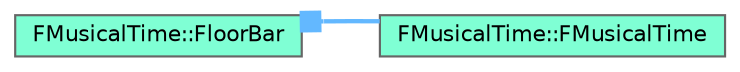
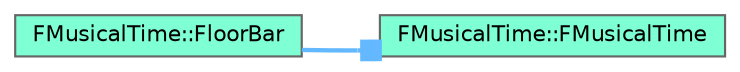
edge "FMusicalTime::FMusicalTime" -> "FMusicalTime::FloorBar": reversed
